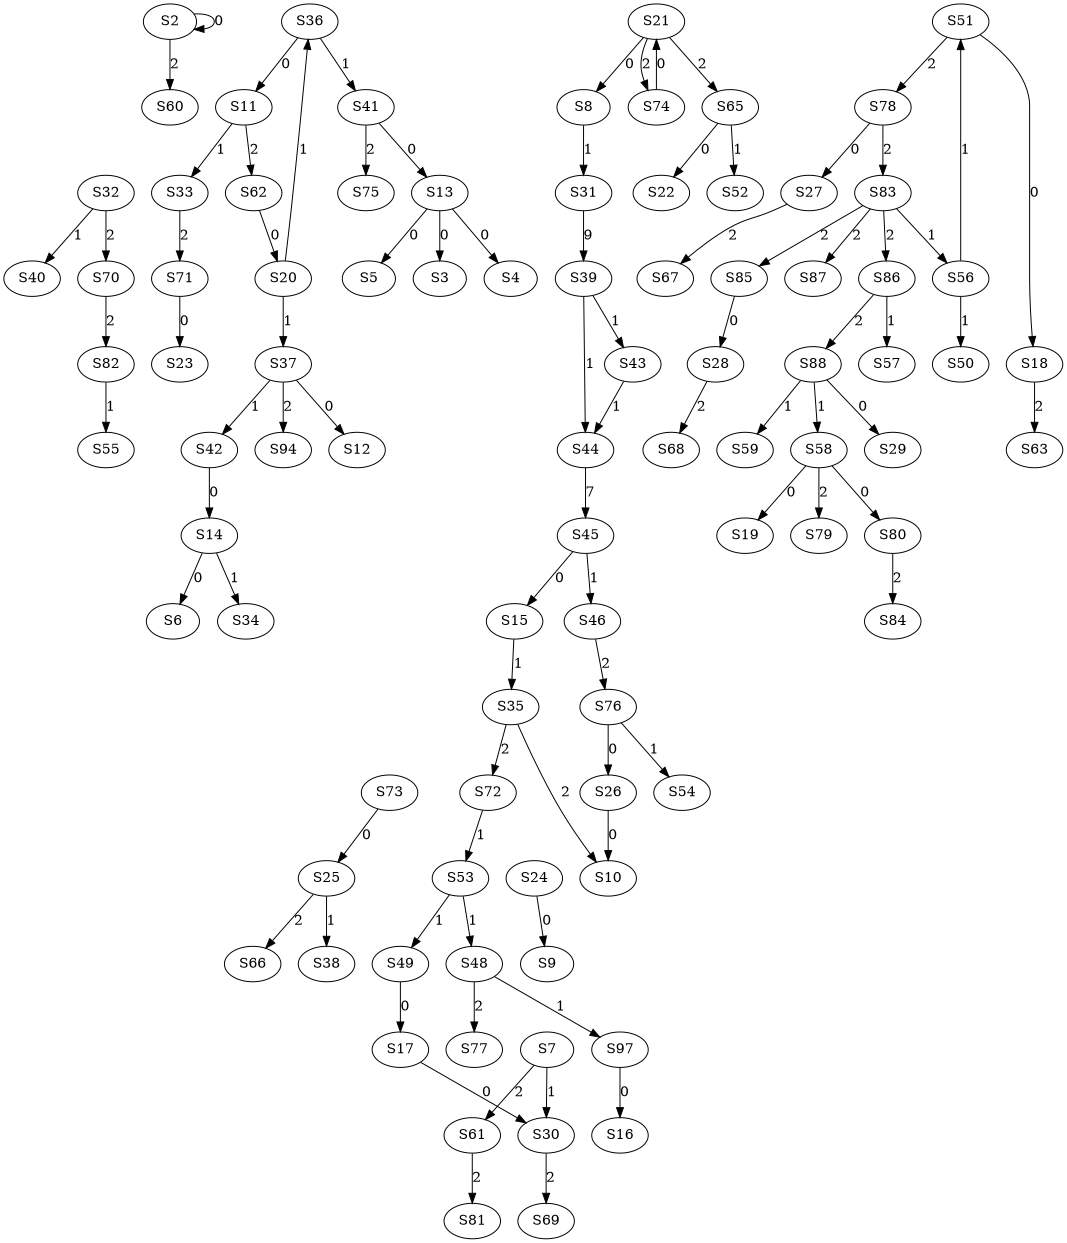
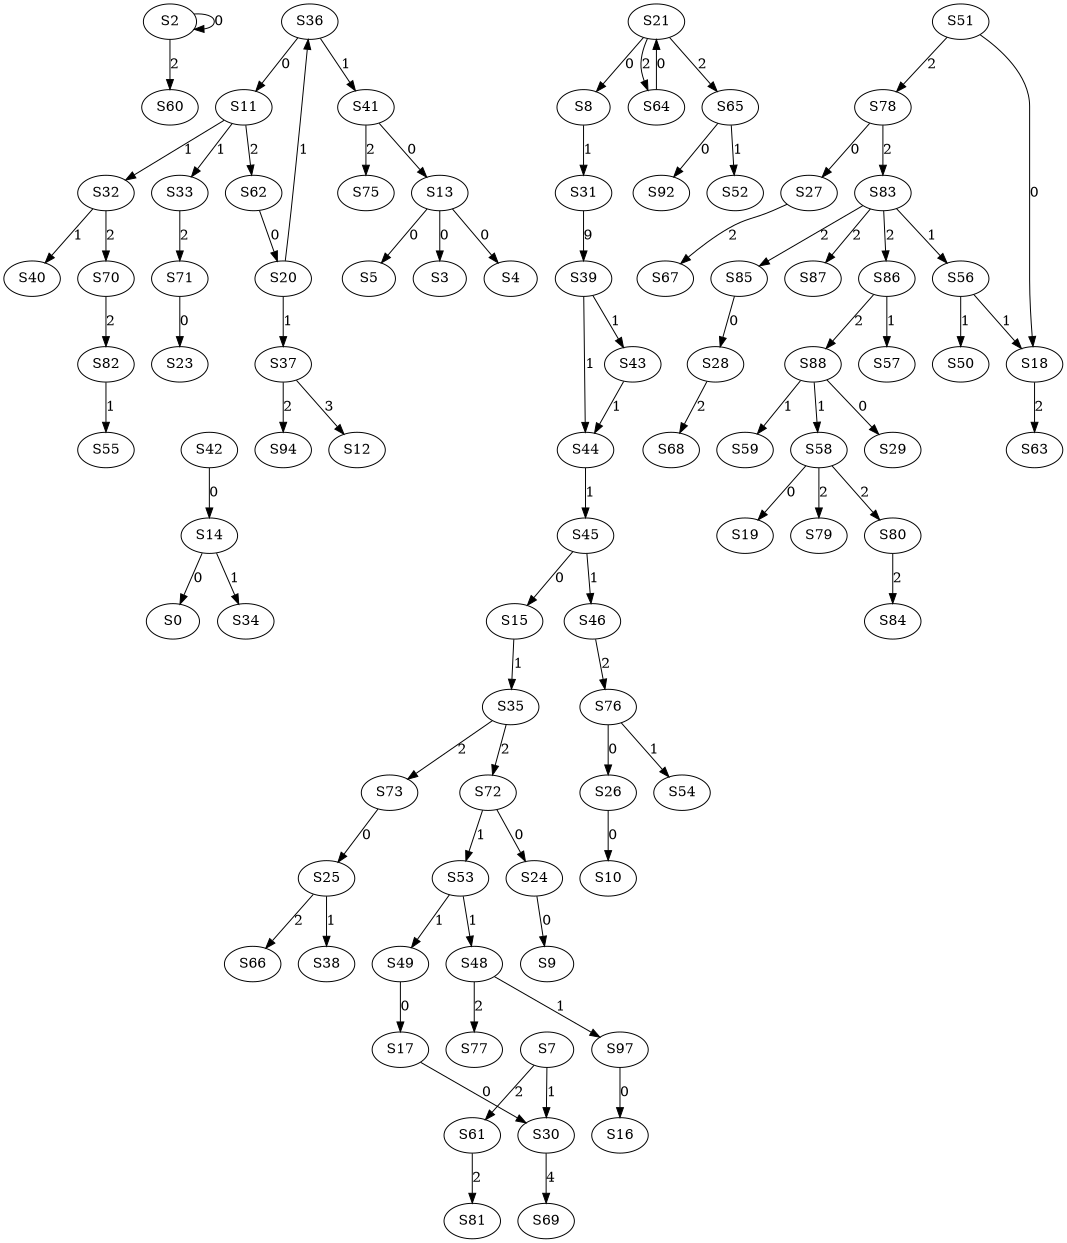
node "S74": label "S74" -> "S64"
edge "S11" -> "S32": added, label "1"
edge "S56" -> "S51": now "S56" -> "S18"
node "S22": label "S22" -> "S92"
edge "S37" -> "S42": removed, label "1"
edge "S37" -> "S12": label "0" -> "3"
edge "S44" -> "S45": label "7" -> "1"
edge "S58" -> "S80": label "0" -> "2"
node "S6": label "S6" -> "S0"
edge "S35" -> "S10": now "S35" -> "S73"
edge "S72" -> "S24": added, label "0"
edge "S30" -> "S69": label "2" -> "4"
